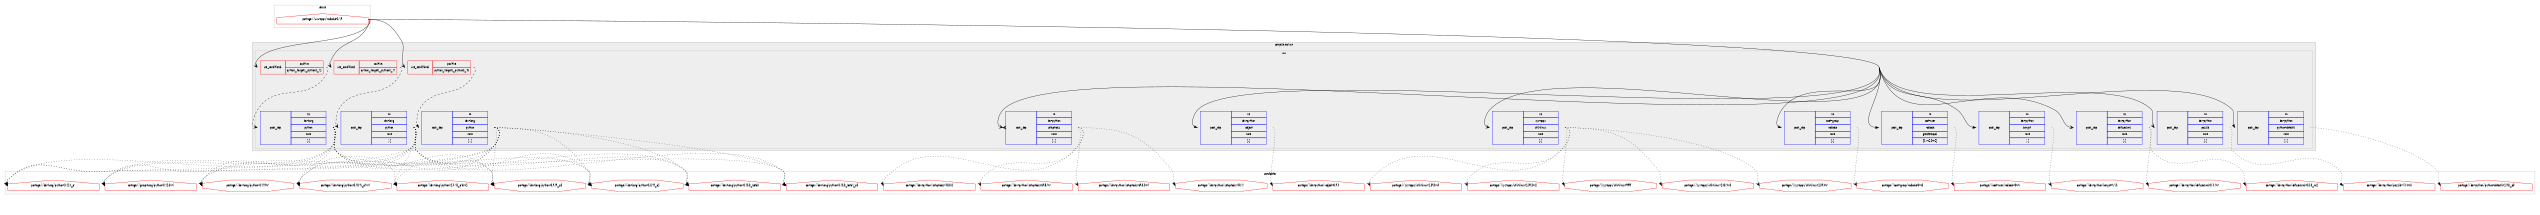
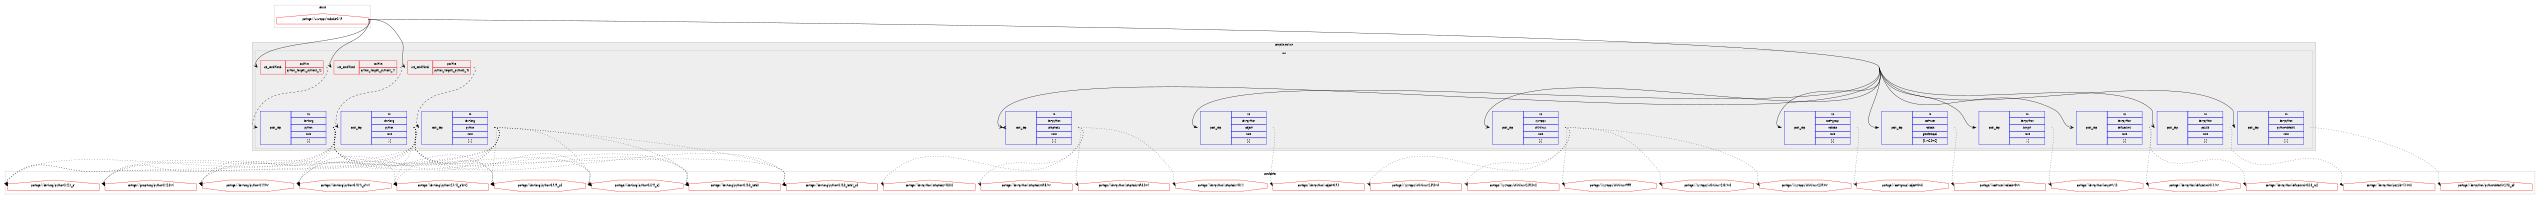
node "portage://acct-group/radicale-0-r3": label "portage://acct-group/radicale-0-r3" -> "portage://acct-group/vobject-0-r3"
